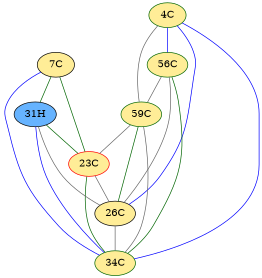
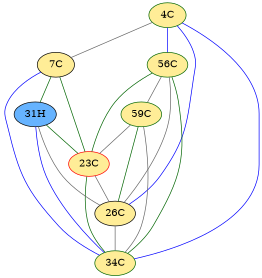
edge "4C" -- "59C": now "4C" -- "7C"
edge "56C" -- "23C": added
